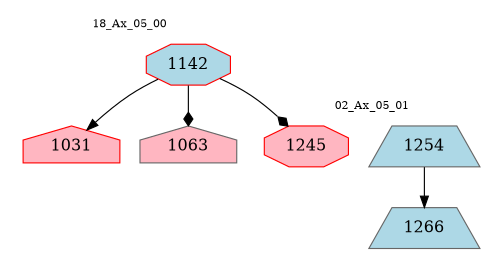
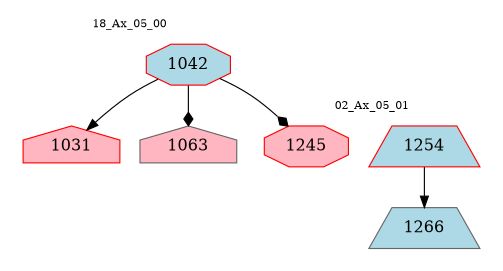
node "1142": label "1142" -> "1042"
node "1254": color gray40 -> red
